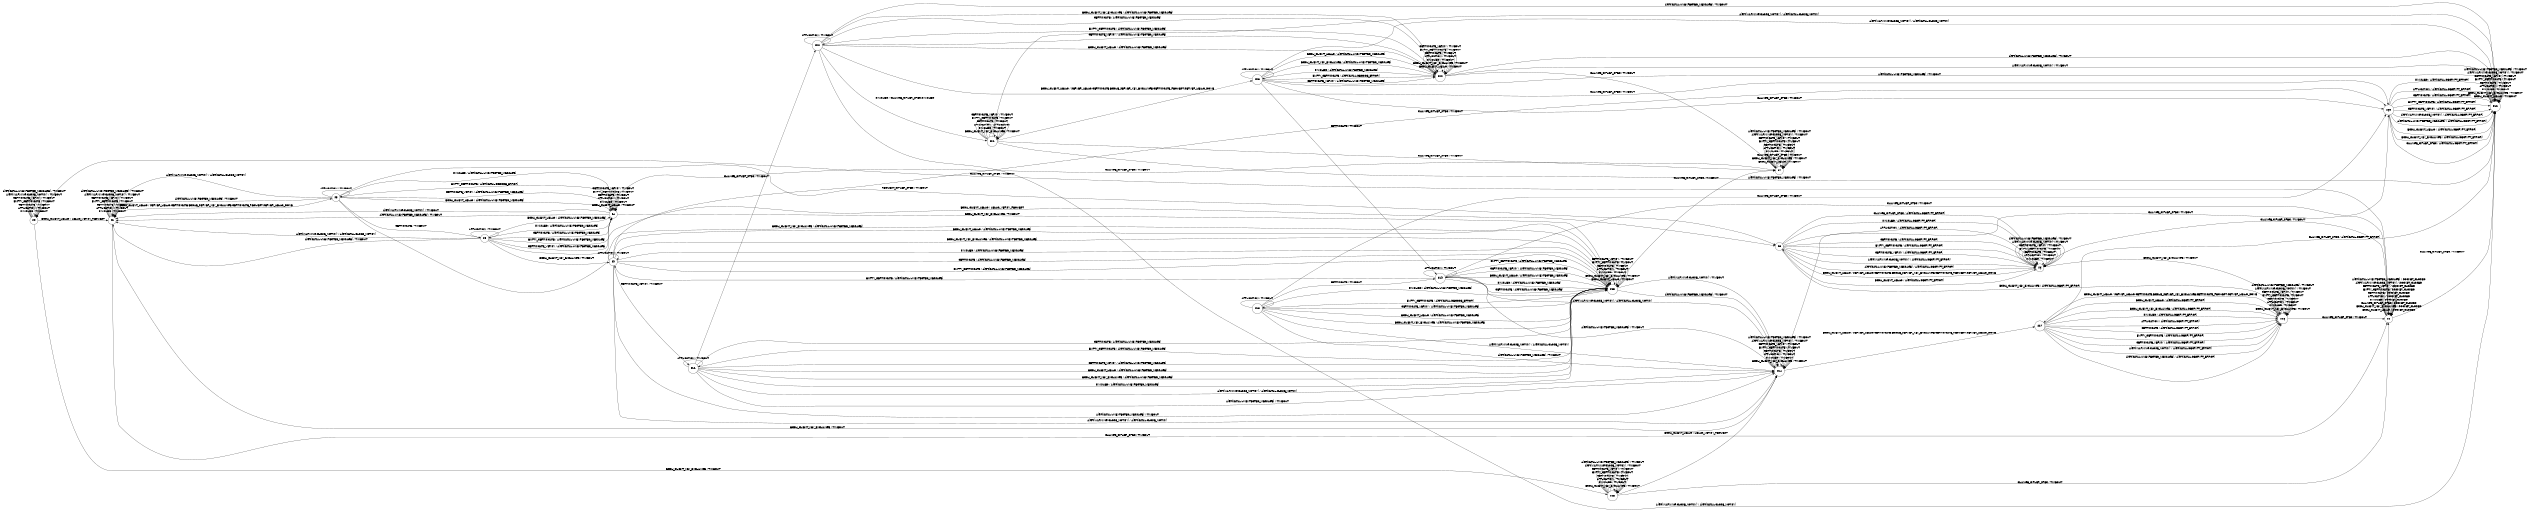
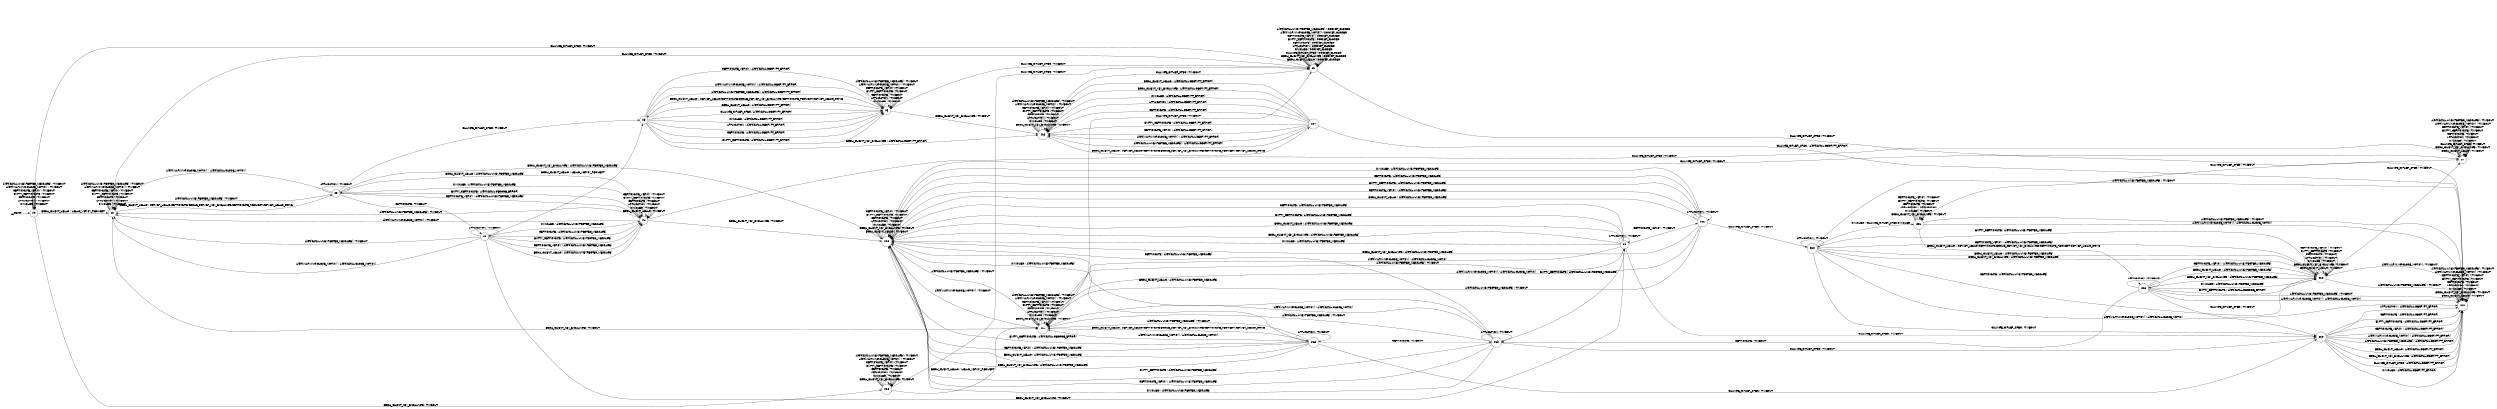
edge "s3" -> "s5": label "REQUEST_CIPHER_SPEC / TIMEOUT" -> "CHANGE_CIPHER_SPEC / TIMEOUT"
node "__start0": added
edge "s14" -> "s17": now "s14" -> "s15"
